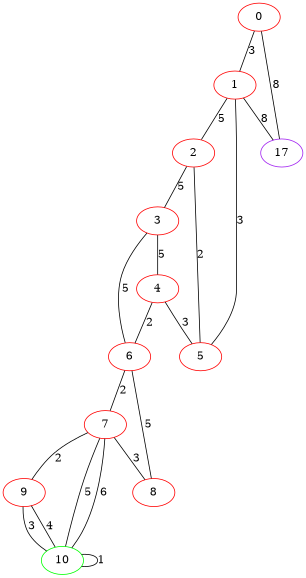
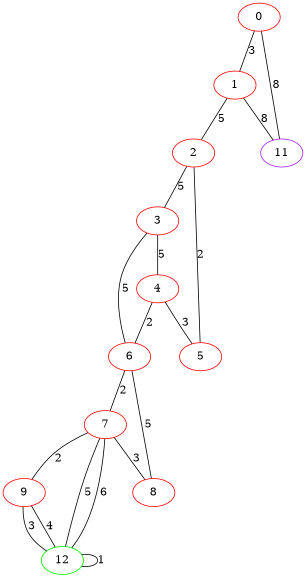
node "17": label "17" -> "11"
edge "1" -- "5": removed, label "3"
node "10": label "10" -> "12"
